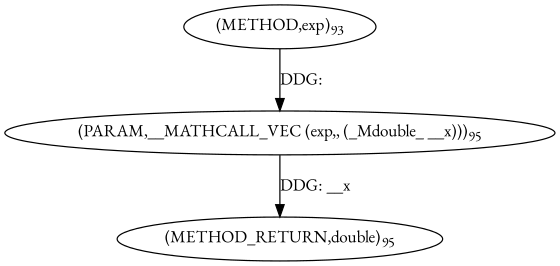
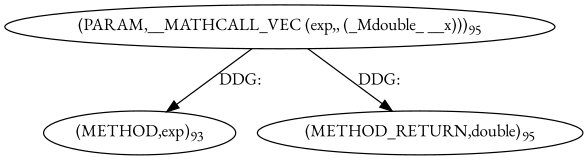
edge "(METHOD,exp)" -> "(PARAM,__MATHCALL_VEC (exp,, (_Mdouble_ __x)))": reversed
edge "(PARAM,__MATHCALL_VEC (exp,, (_Mdouble_ __x)))" -> "(METHOD_RETURN,double)": label "DDG: __x" -> "DDG: "
